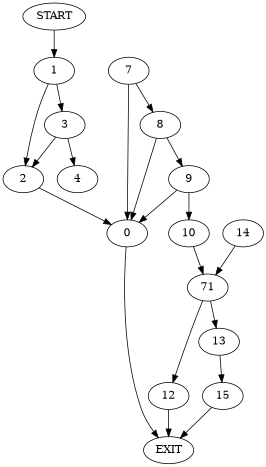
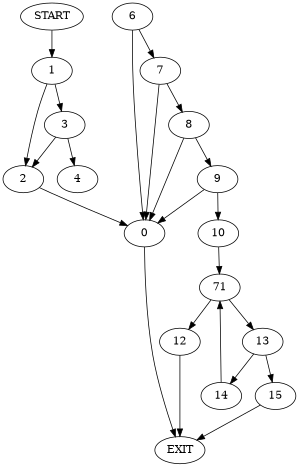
node "6": added
edge "13" -> "14": added
